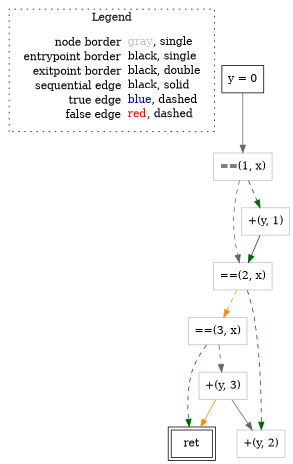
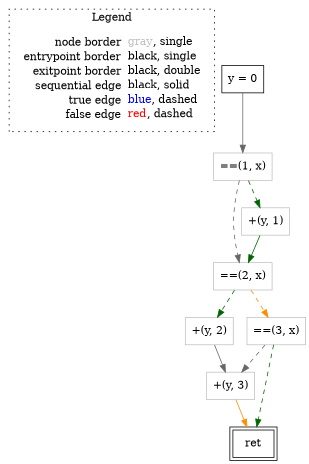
edge "+(y, 3)" -> "+(y, 2)": reversed
